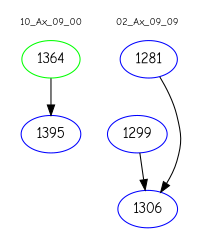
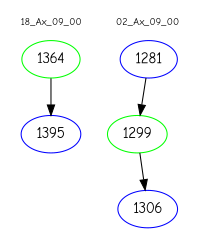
cluster "10_Ax_09_00": label "10_Ax_09_00" -> "18_Ax_09_00"
cluster "02_Ax_09_09": label "02_Ax_09_09" -> "02_Ax_09_00"
edge "1281" -> "1306": now "1281" -> "1299"
node "1299": color blue -> green
